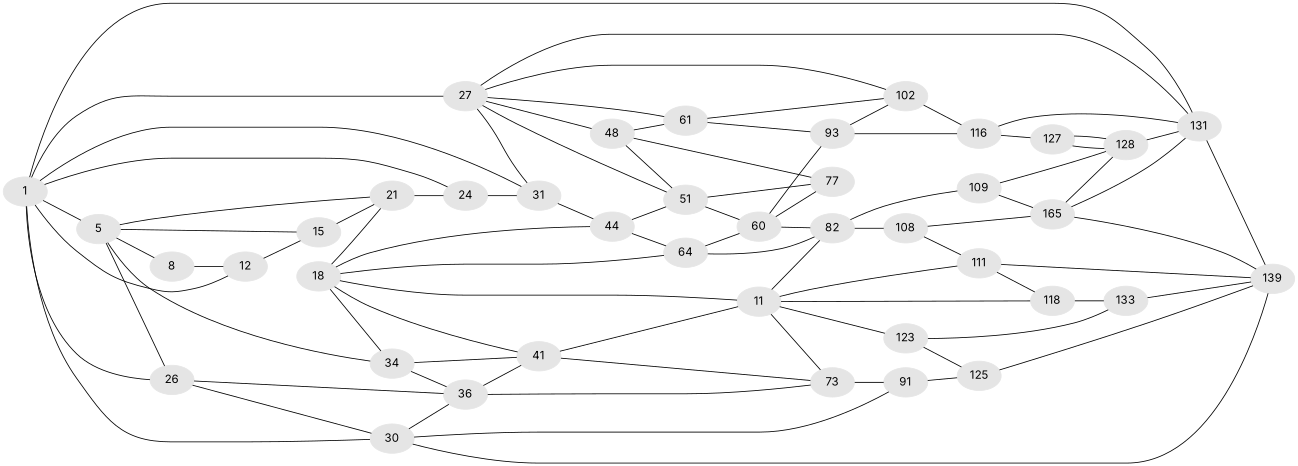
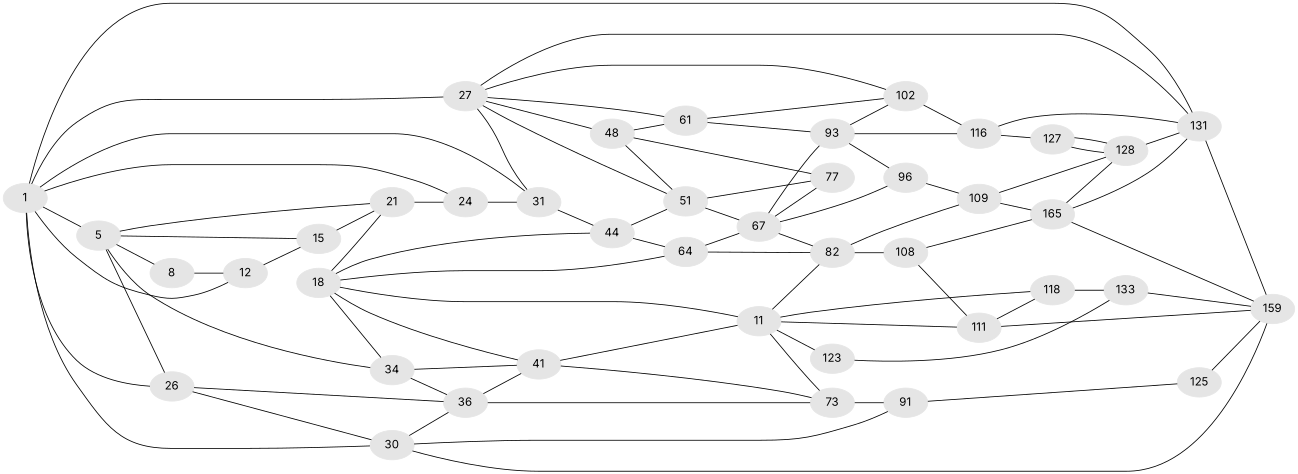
node "96": added
node "60": label "60" -> "67"
node "139": label "139" -> "159"
edge "123" -- "125": removed
